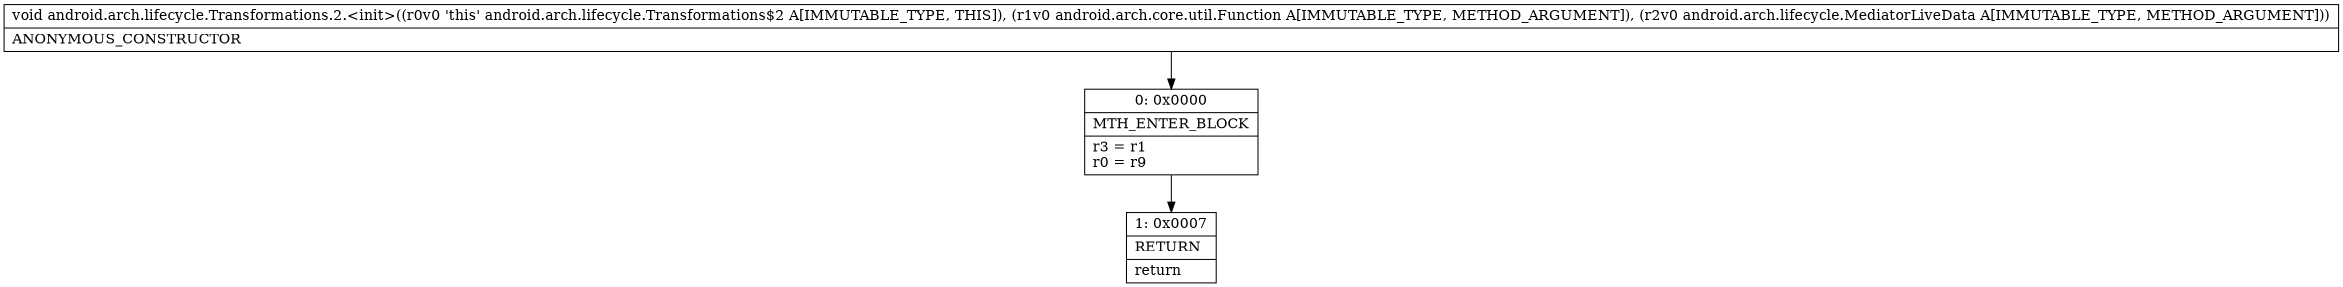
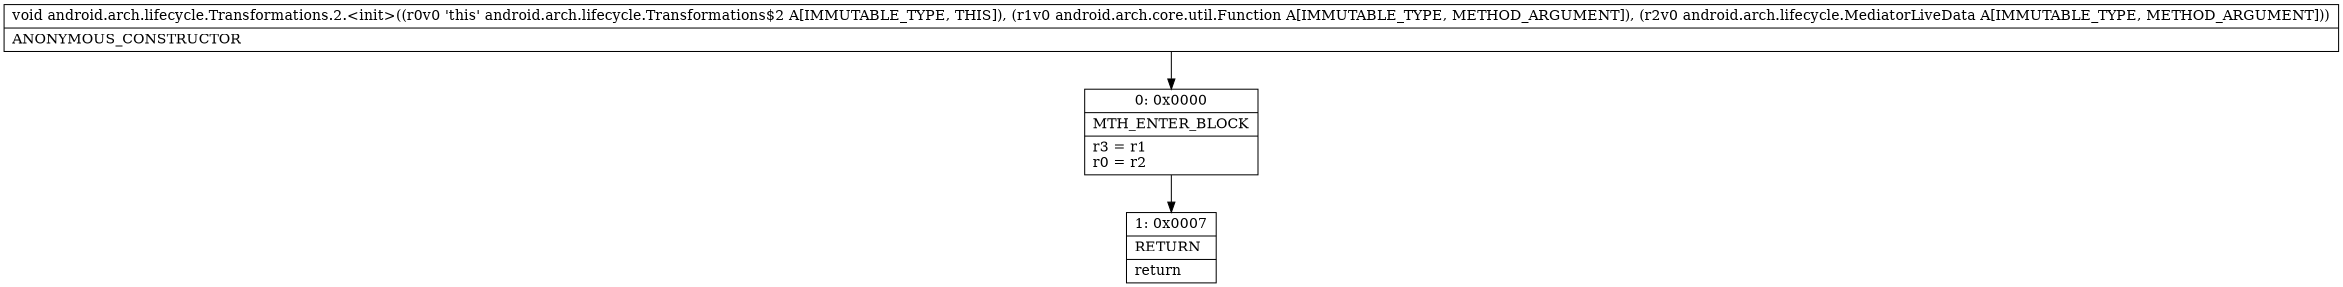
node "0: 0x0000": text "r0 = r9" -> "r0 = r2"
